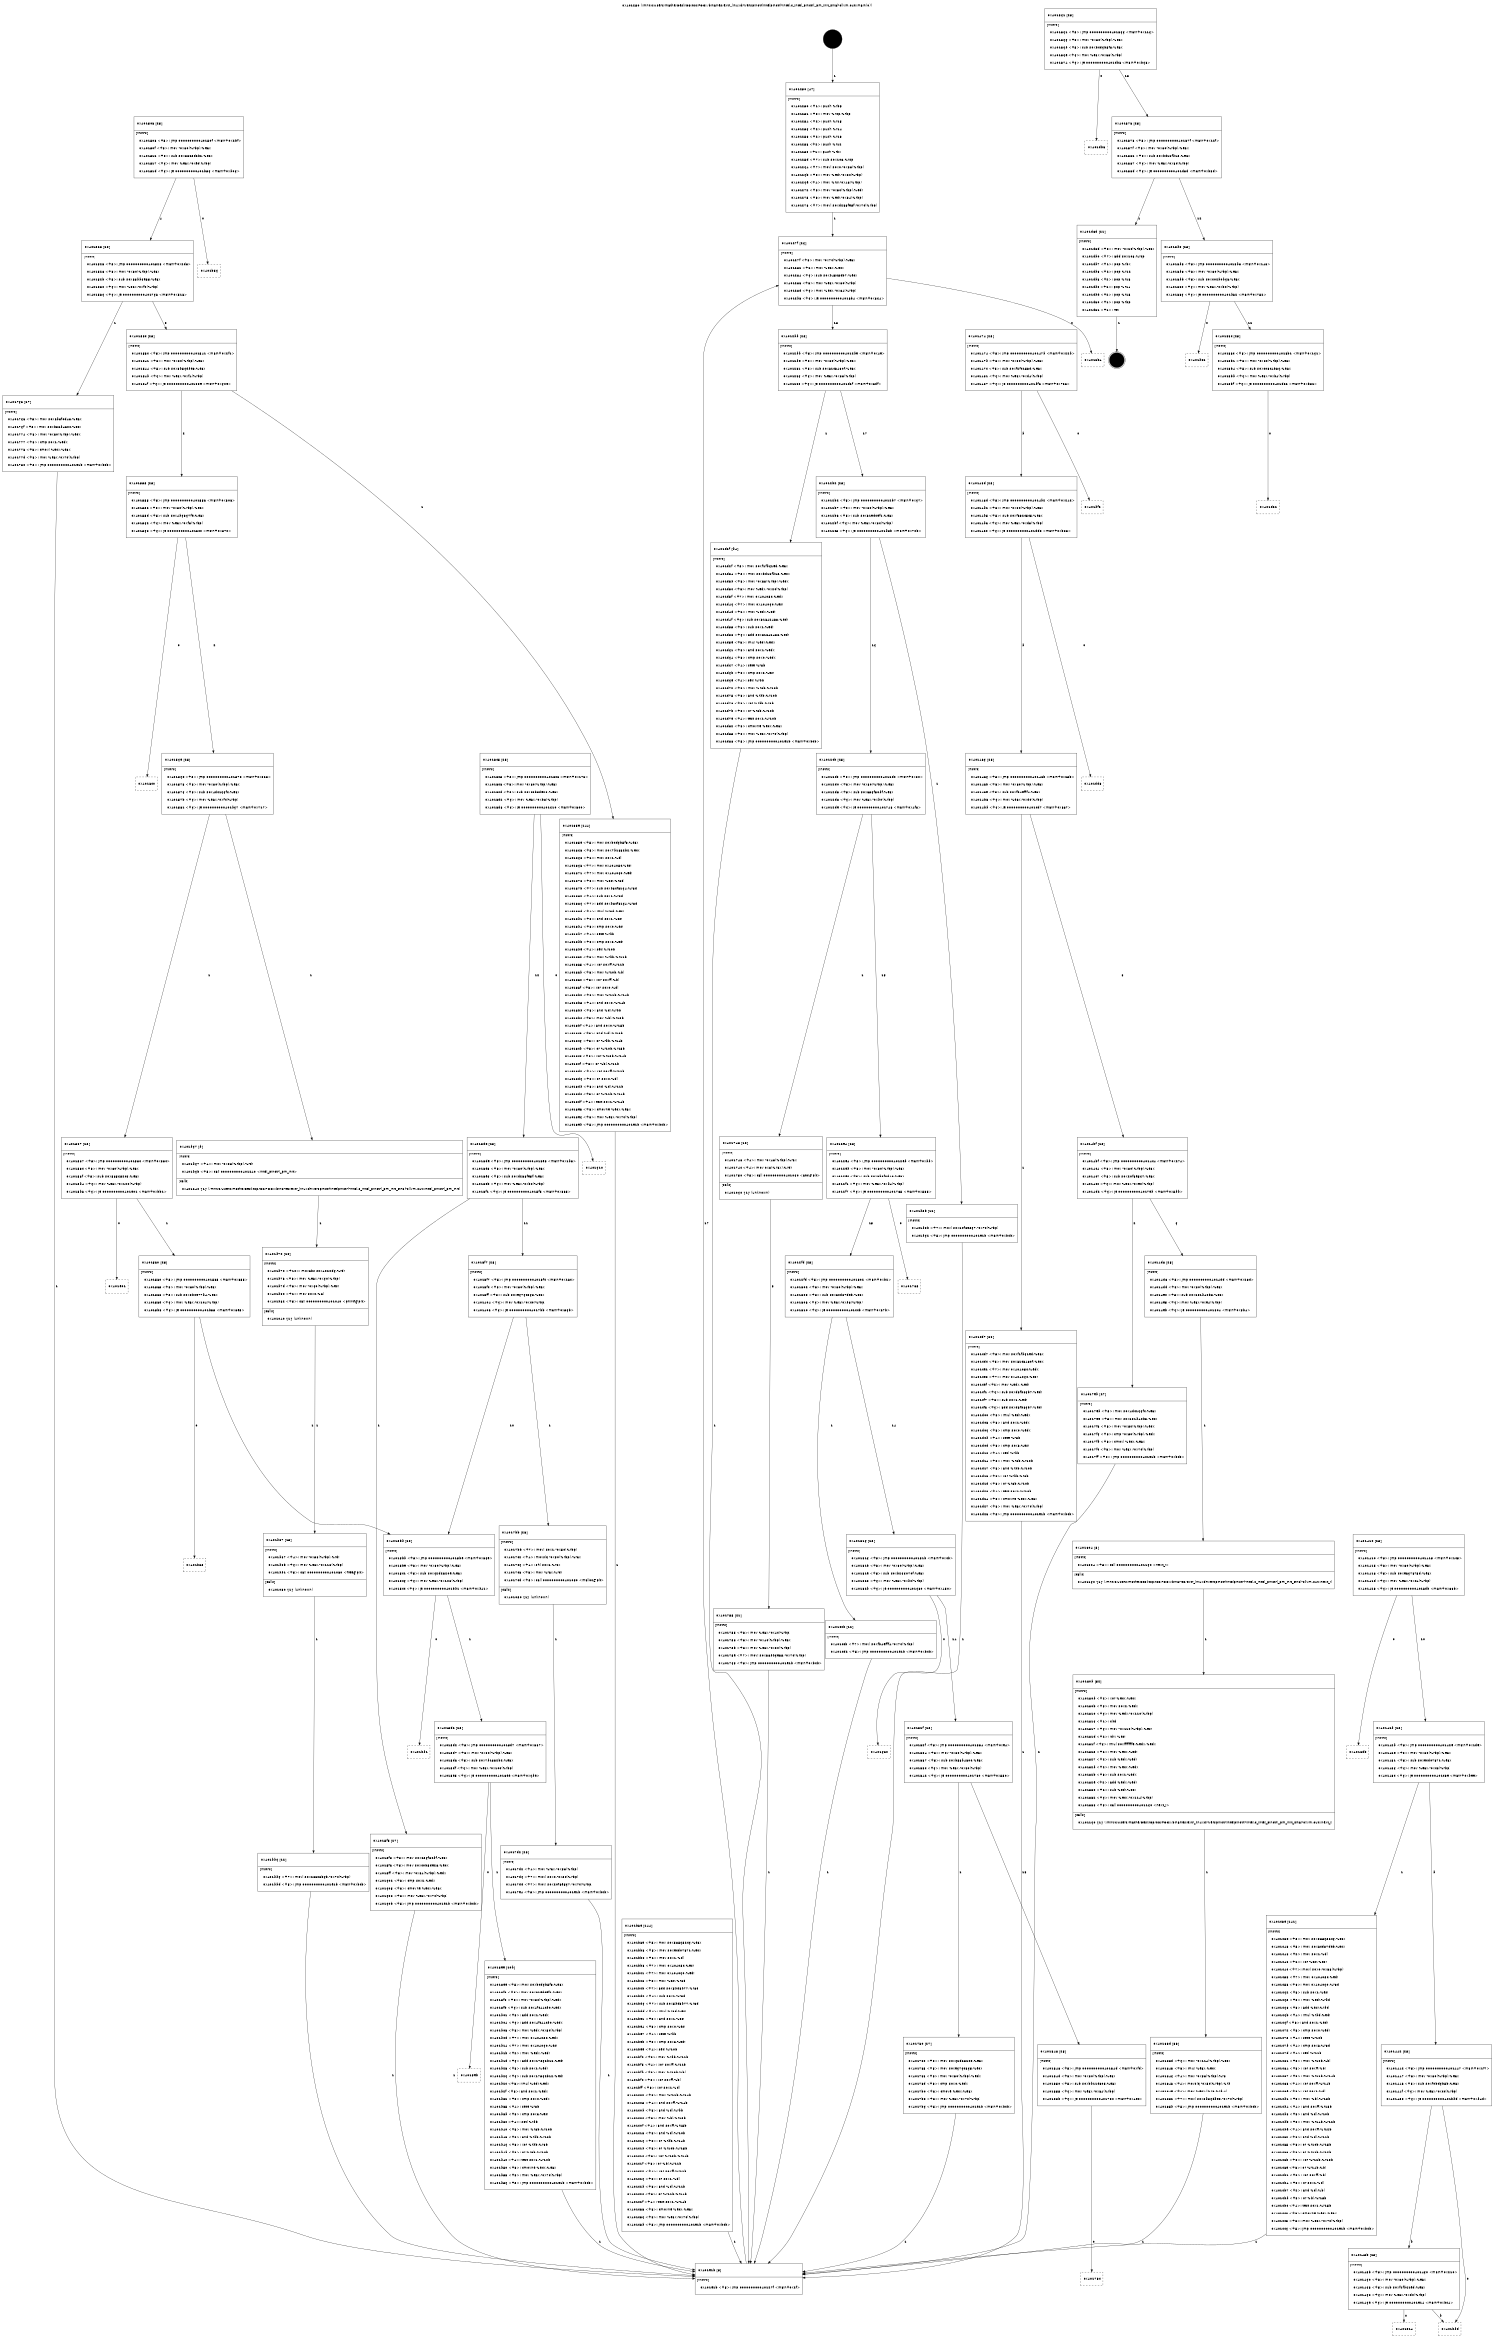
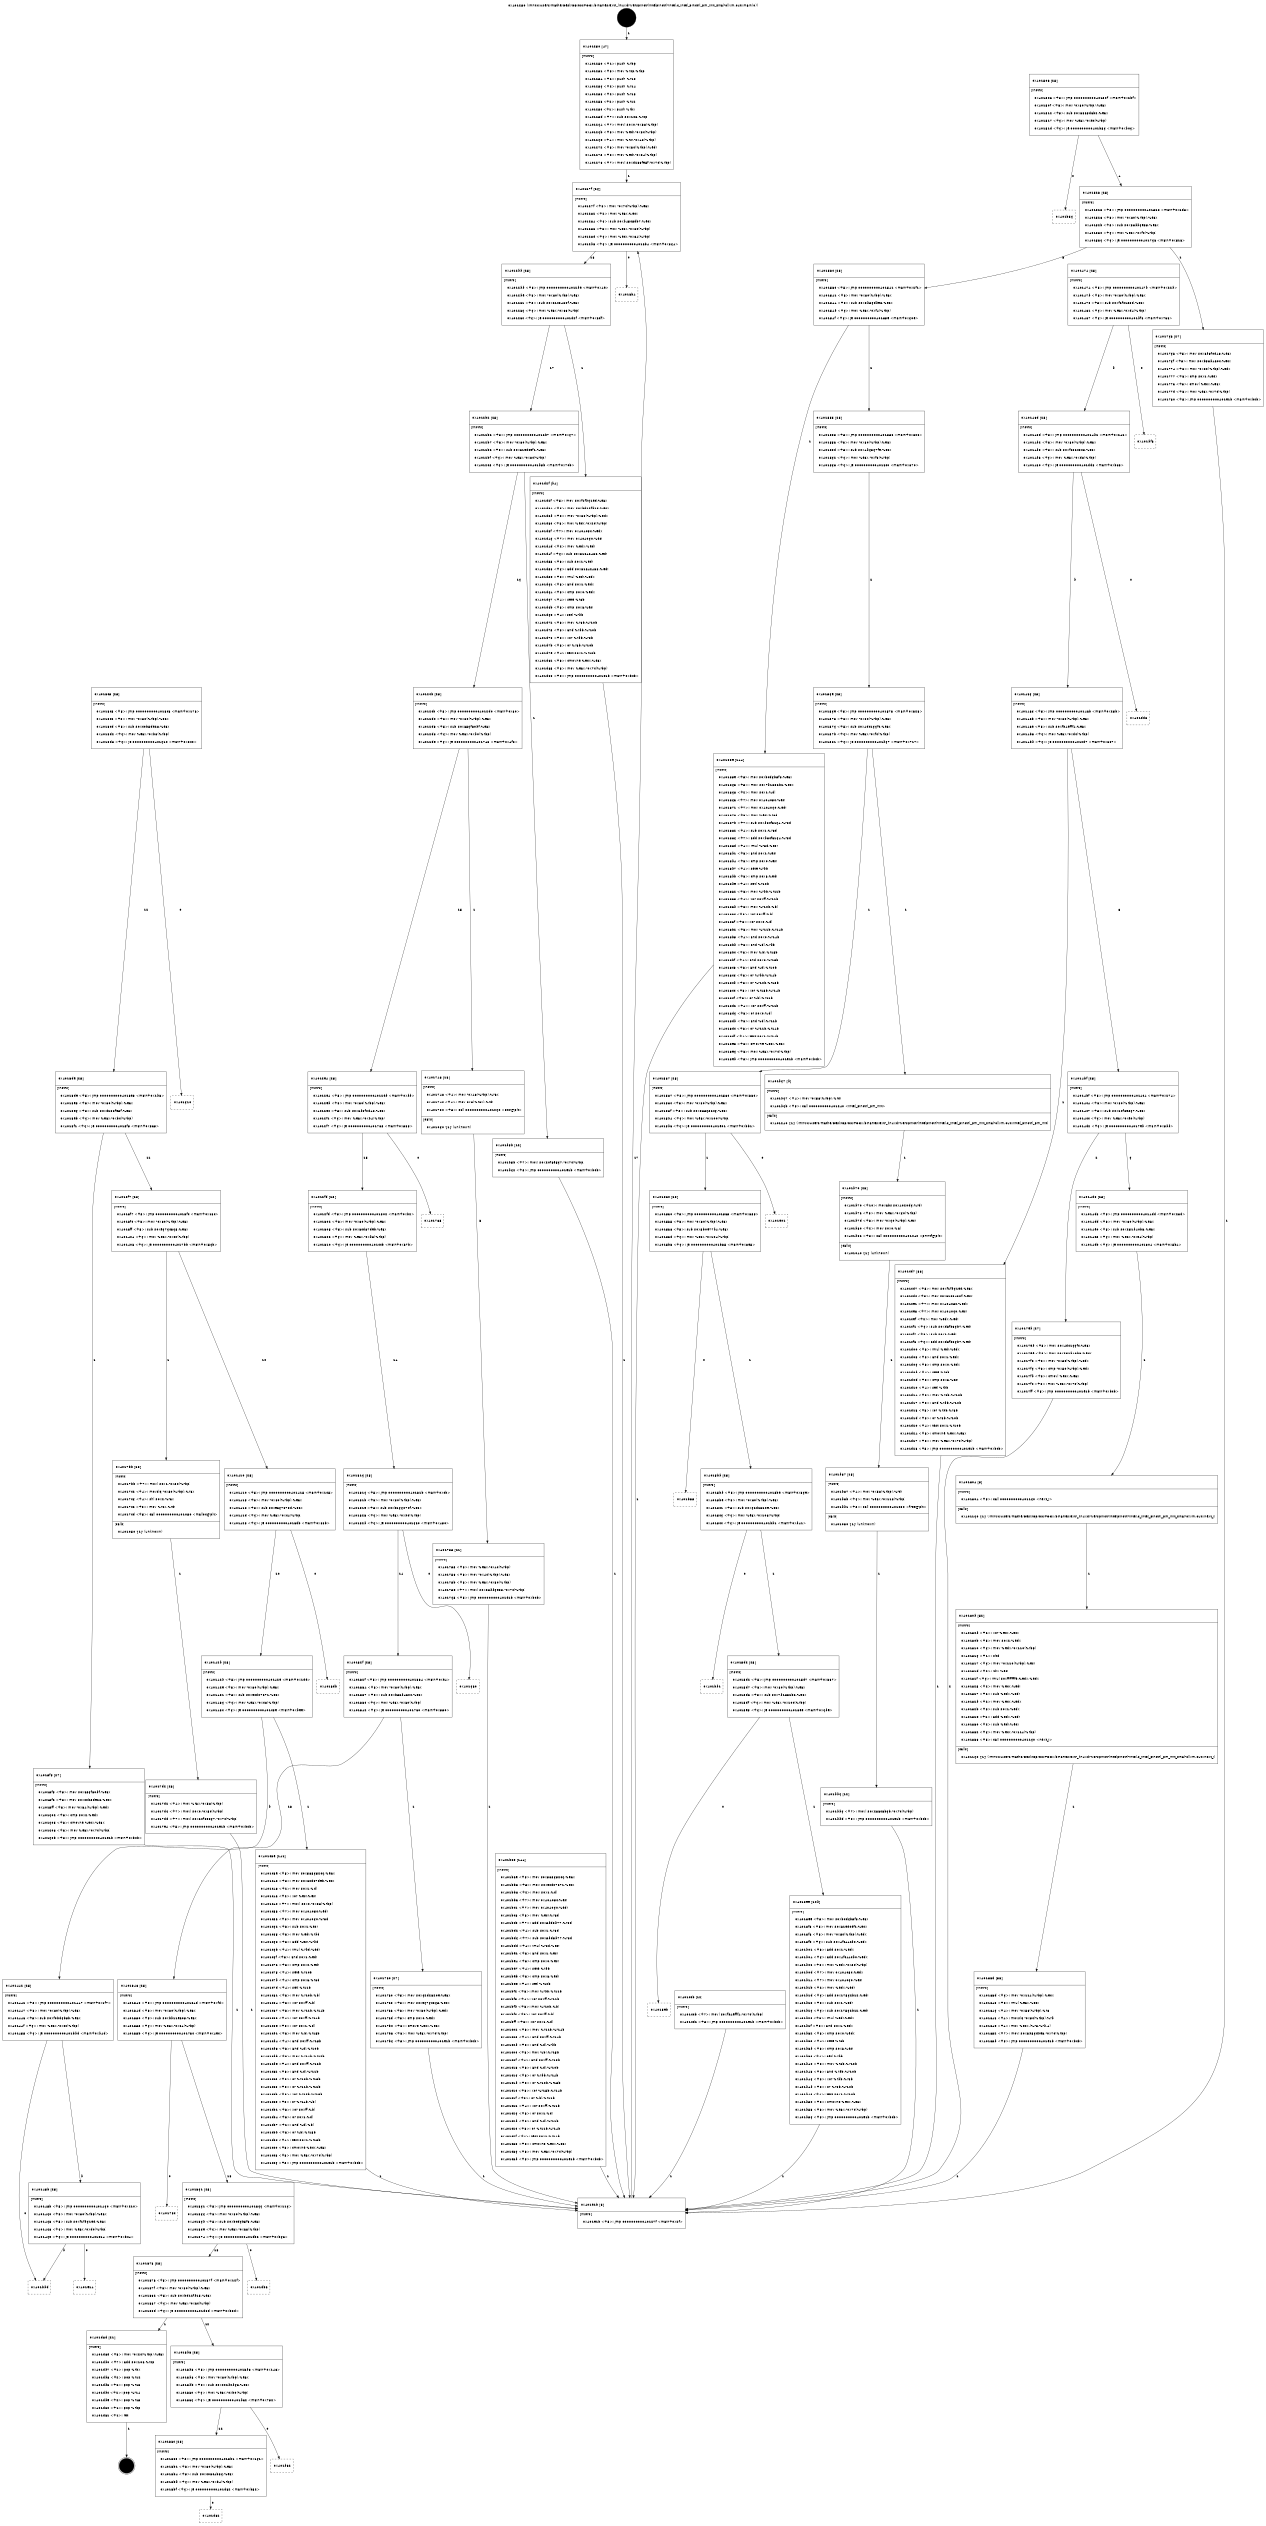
node "0x401ac0": removed
edge "0x4013f7 [25]" -> "0x4015b9 [25]": now "0x4013f7 [25]" -> "0x401410 [25]"
edge "0x4012fd [25]" -> "0x401ccb [12]": removed, label "1"
edge "0x401348 [25]" -> "0x401361 [25]": added, label "13"
